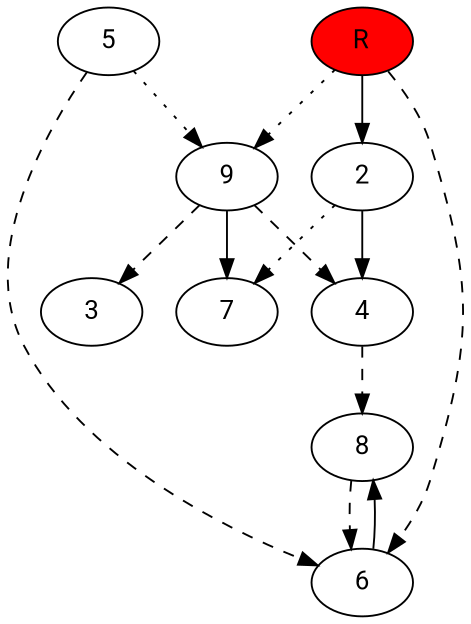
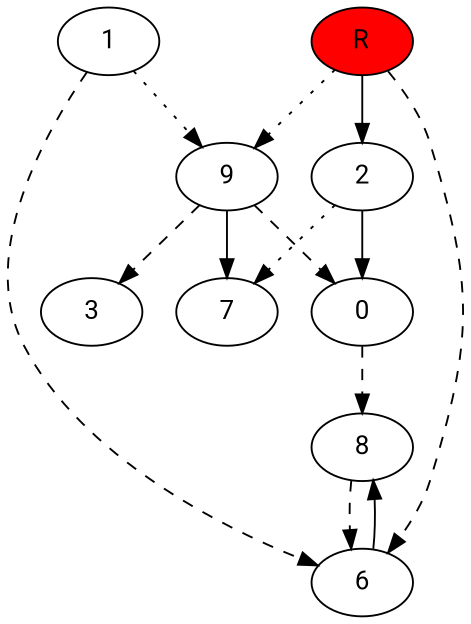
node "5": label "5" -> "1"
node "4": label "4" -> "0"
